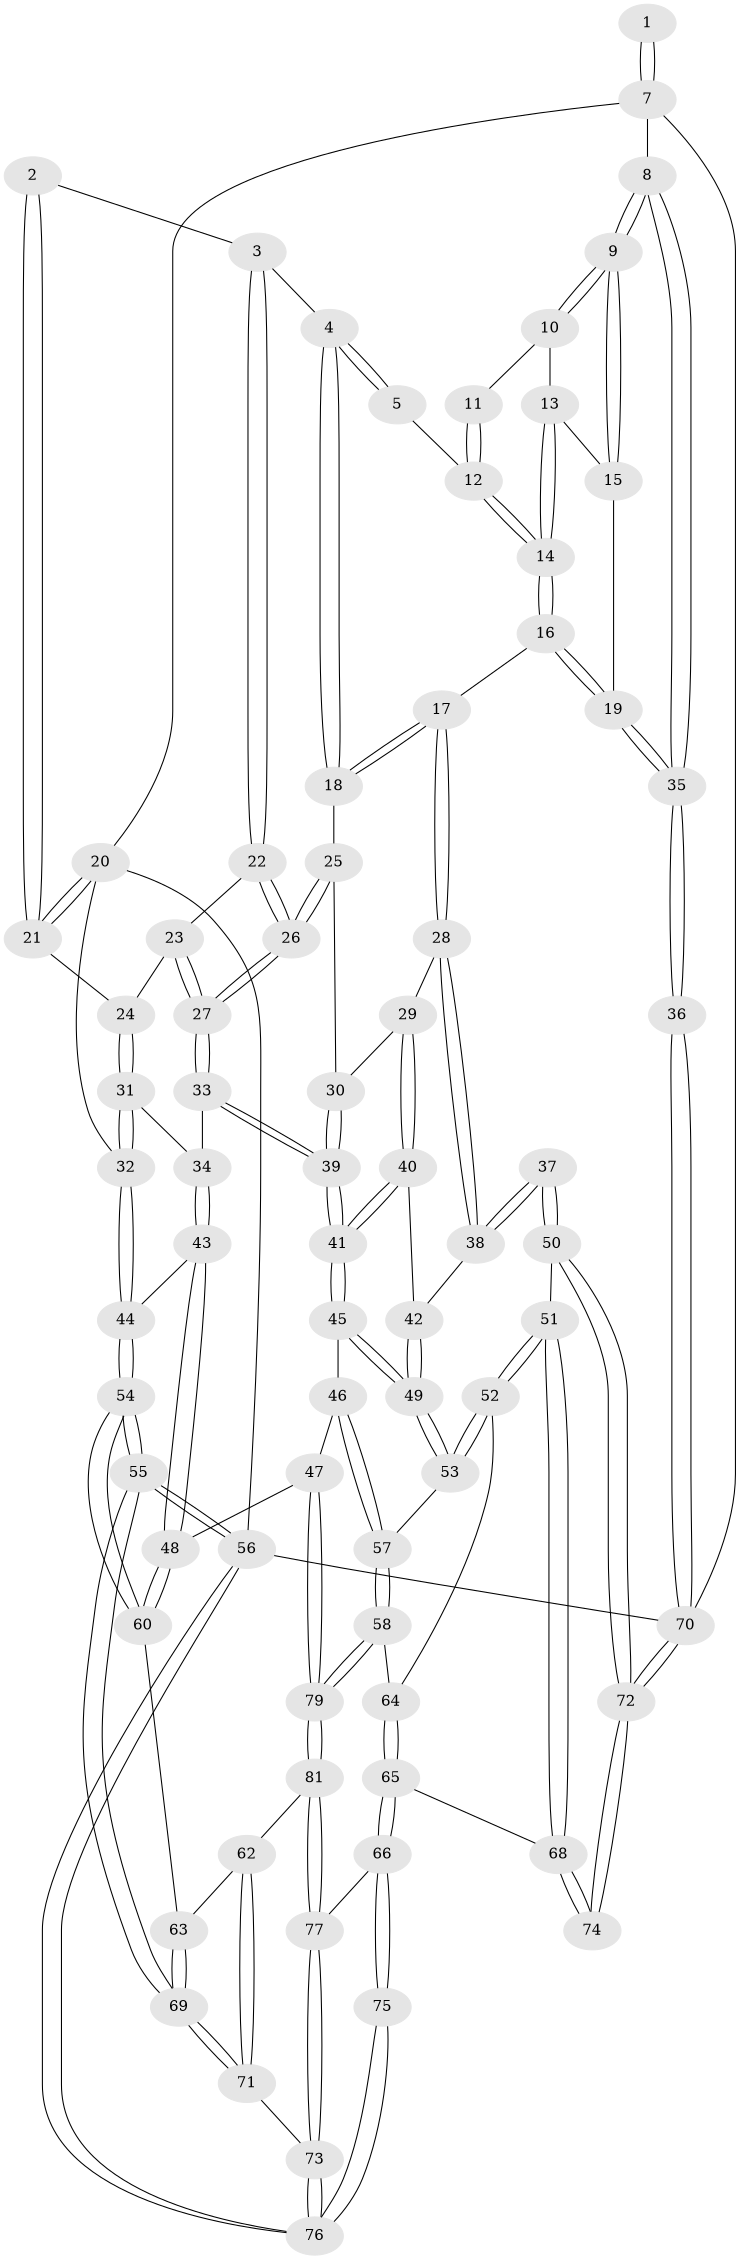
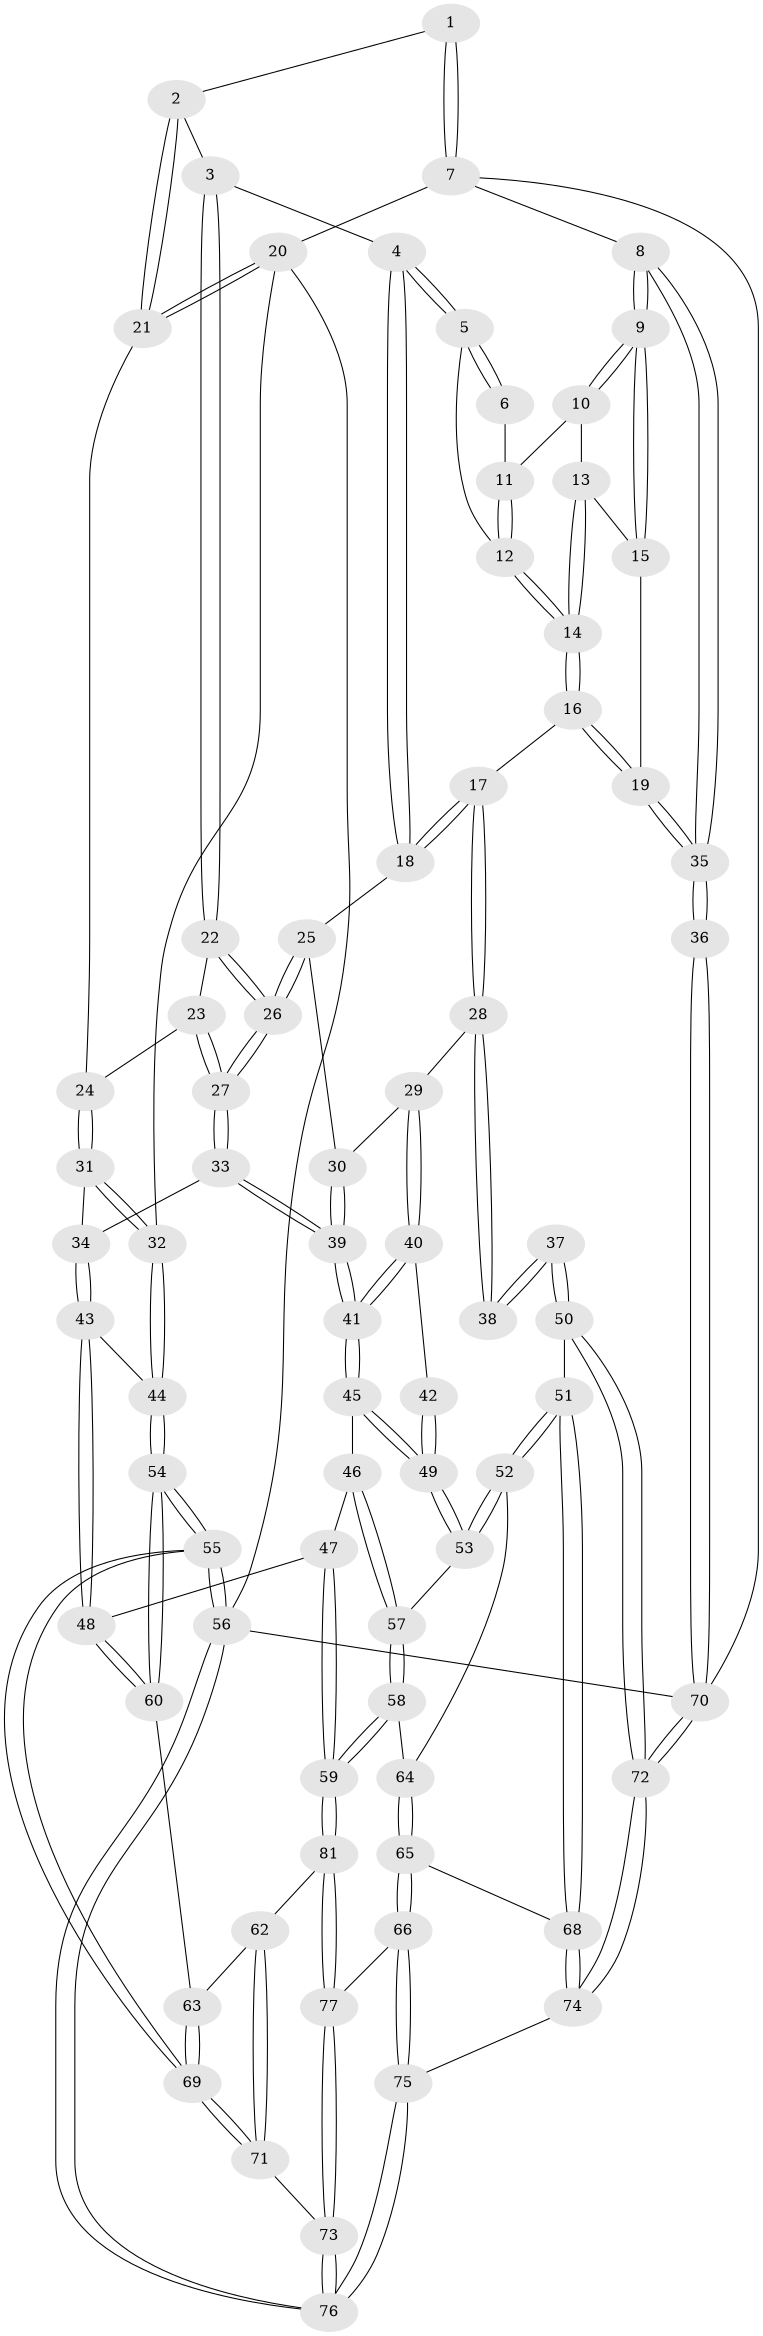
edge "1" -- "2": added
node "6": added
edge "38" -- "42": removed
node "79": label "79" -> "59"
edge "74" -- "75": added
